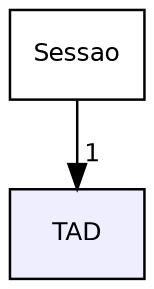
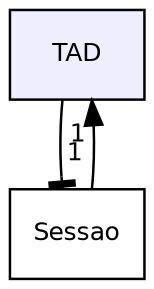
edge "TAD" -> "Sessao": added
